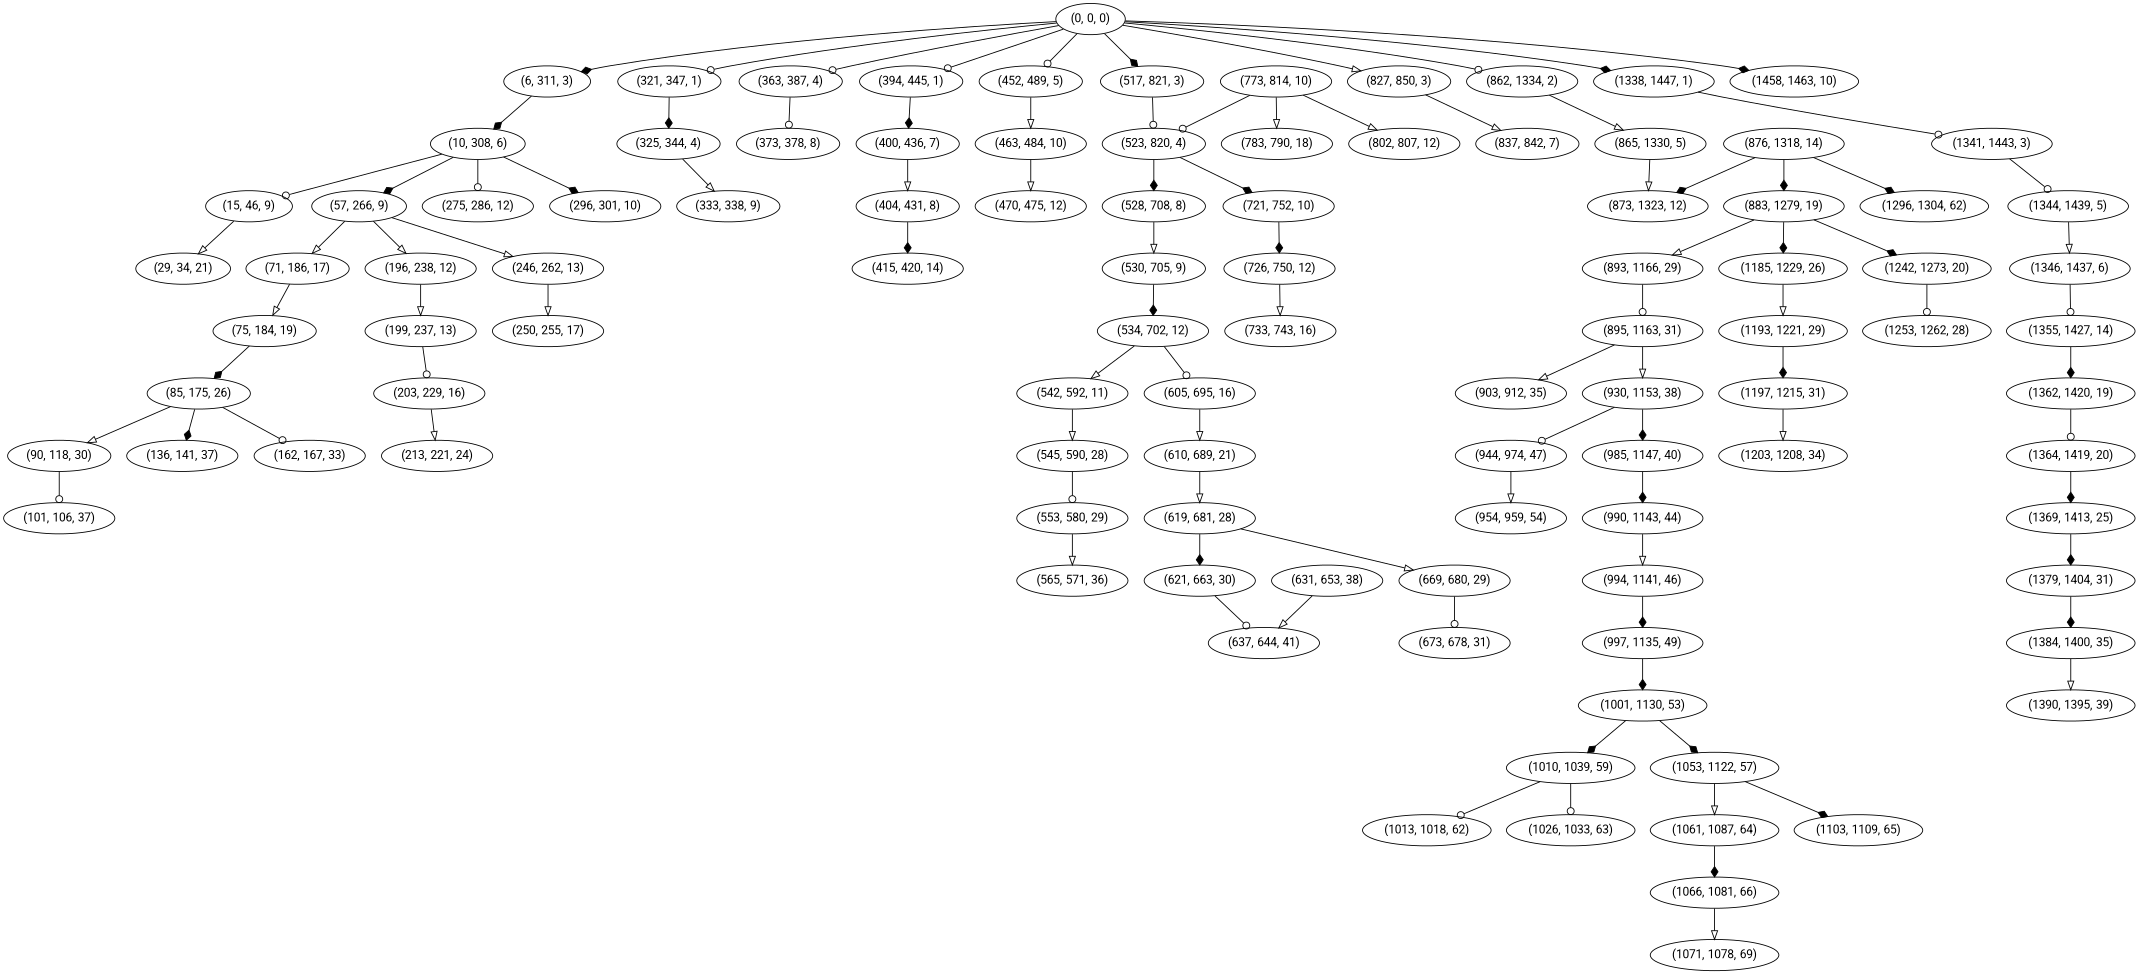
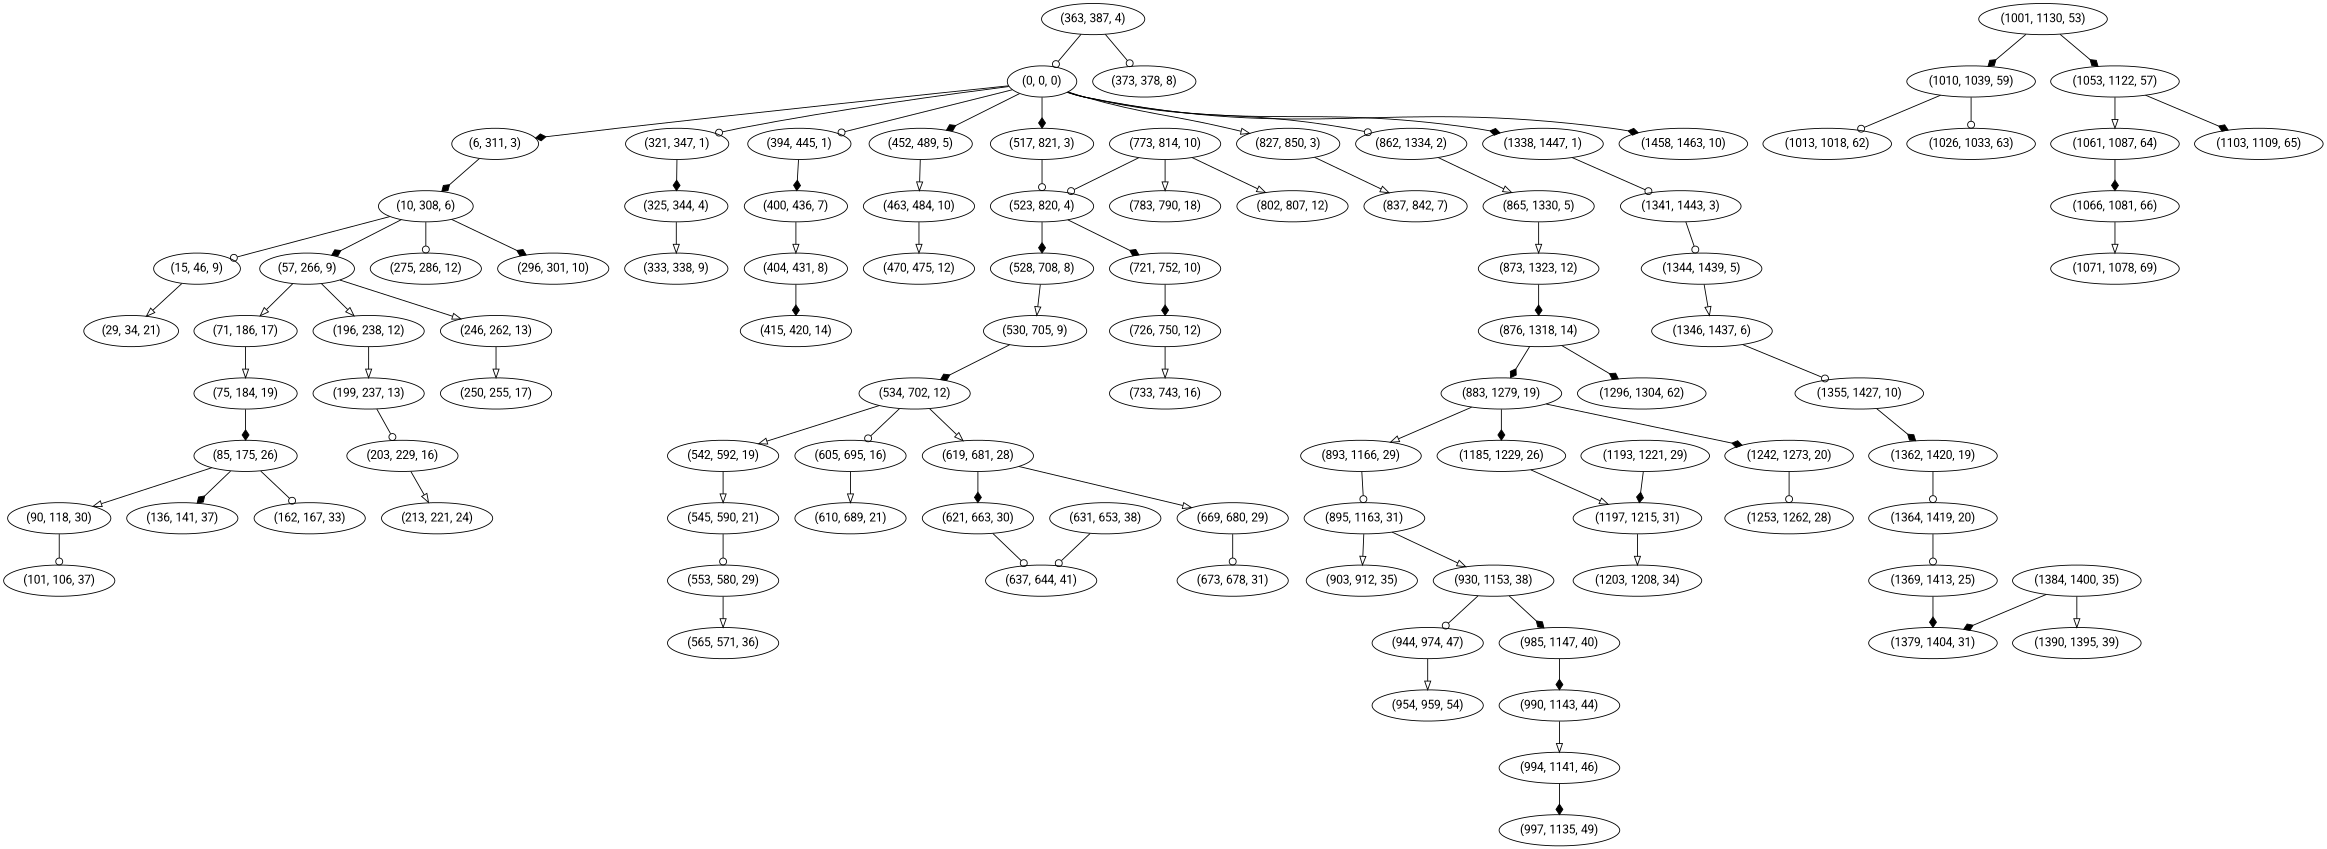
edge "(0, 0, 0)" -> "(363, 387, 4)": reversed
edge "(0, 0, 0)" -> "(452, 489, 5)": arrowhead odot -> diamond
edge "(876, 1318, 14)" -> "(873, 1323, 12)": reversed
edge "(1185, 1229, 26)" -> "(1193, 1221, 29)": now "(1185, 1229, 26)" -> "(1197, 1215, 31)"
node "(1355, 1427, 14)": label "(1355, 1427, 14)" -> "(1355, 1427, 10)"
node "(542, 592, 11)": label "(542, 592, 11)" -> "(542, 592, 19)"
node "(545, 590, 28)": label "(545, 590, 28)" -> "(545, 590, 21)"
edge "(1364, 1419, 20)" -> "(1369, 1413, 25)": arrowhead diamond -> odot
edge "(610, 689, 21)" -> "(619, 681, 28)": now "(534, 702, 12)" -> "(619, 681, 28)"
edge "(1379, 1404, 31)" -> "(1384, 1400, 35)": reversed
edge "(631, 653, 38)" -> "(637, 644, 41)": arrowhead onormal -> odot
edge "(997, 1135, 49)" -> "(1001, 1130, 53)": removed
